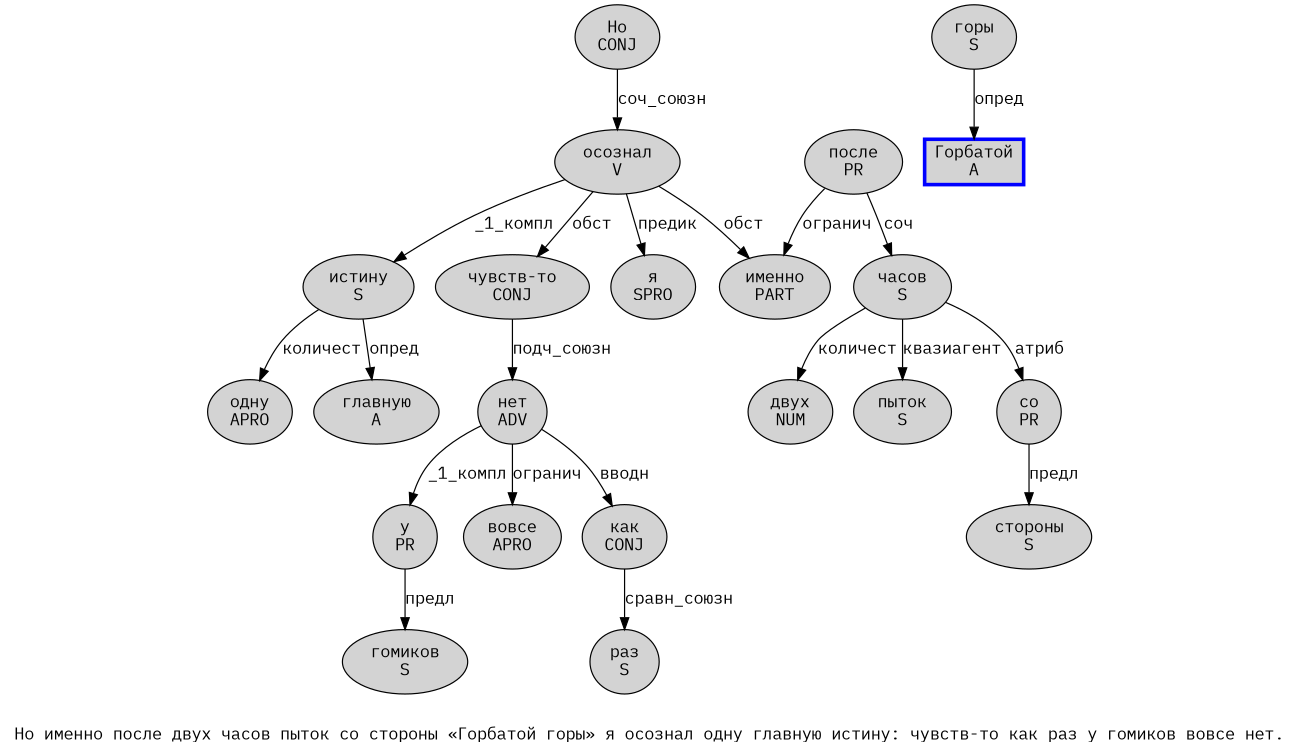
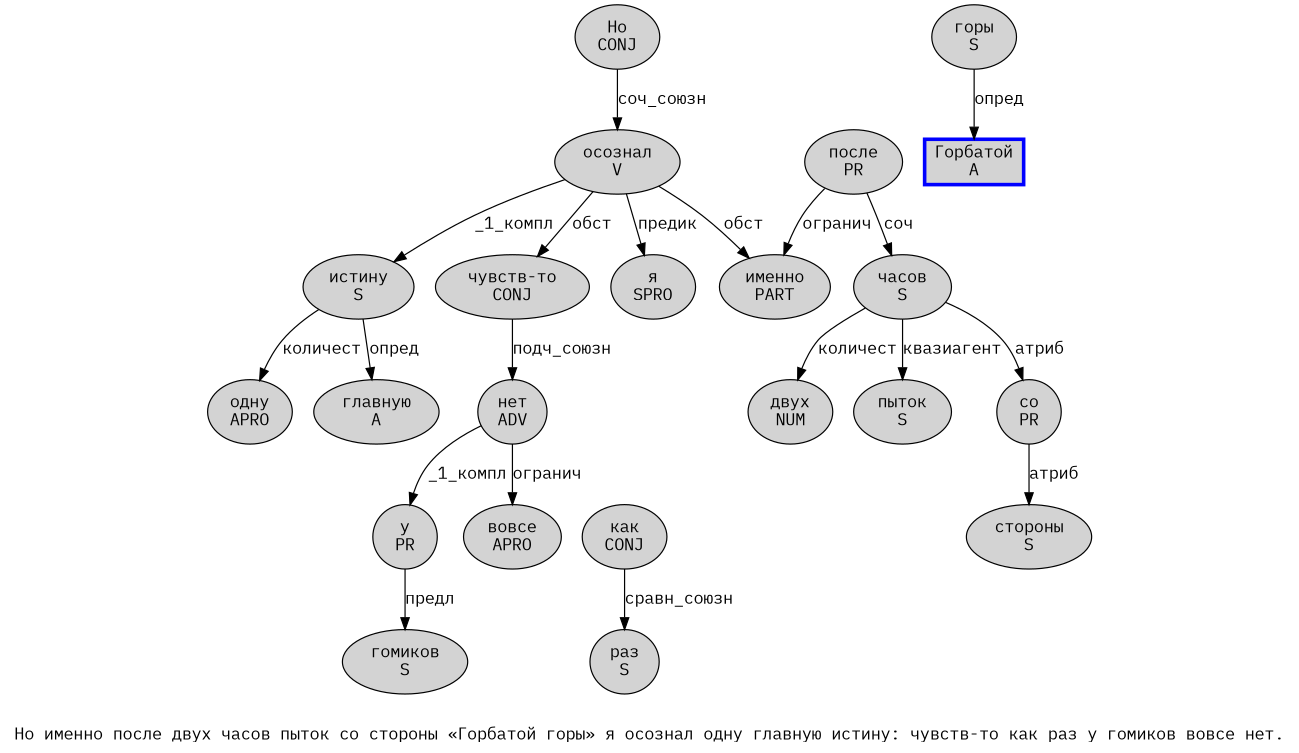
edge "нет ADV" -> "как CONJ": removed, label "вводн"
edge "со PR" -> "стороны S": label "предл" -> "атриб"
